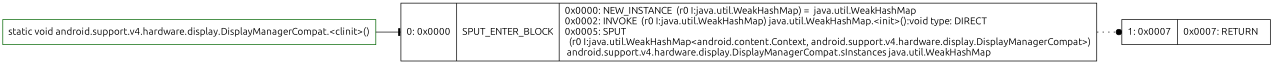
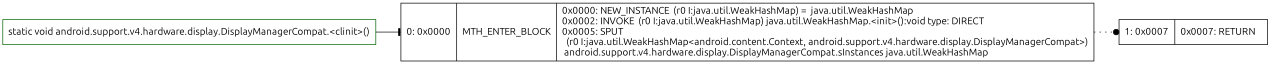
node "0: 0x0000": text "SPUT_ENTER_BLOCK" -> "MTH_ENTER_BLOCK"
